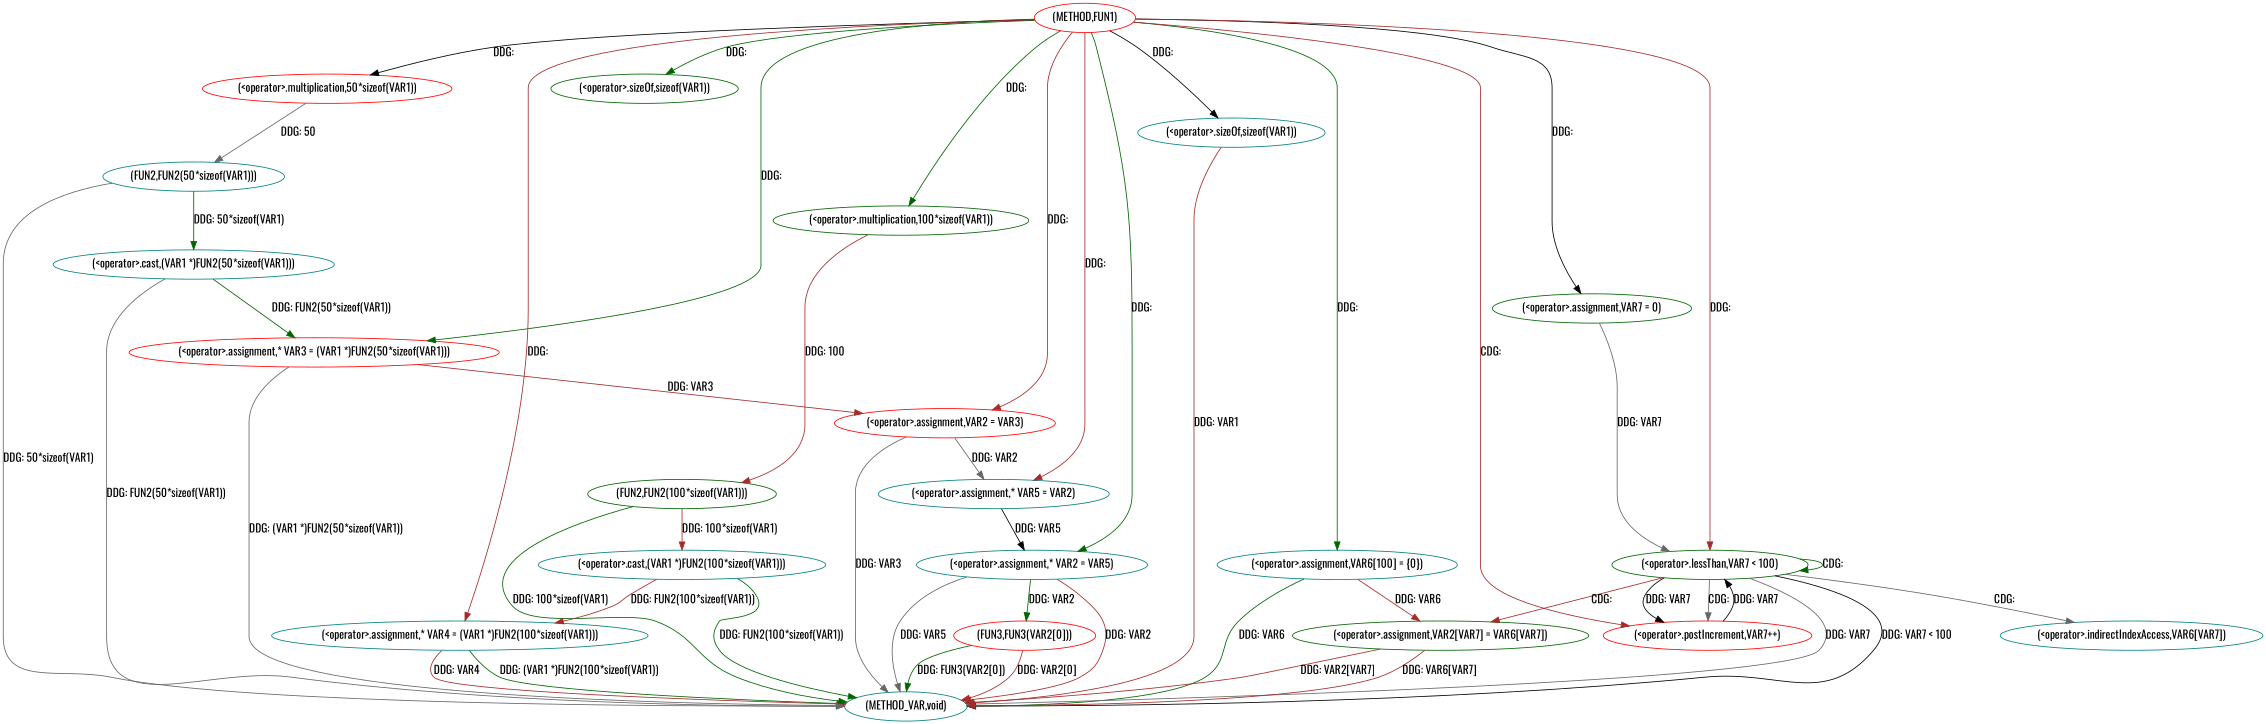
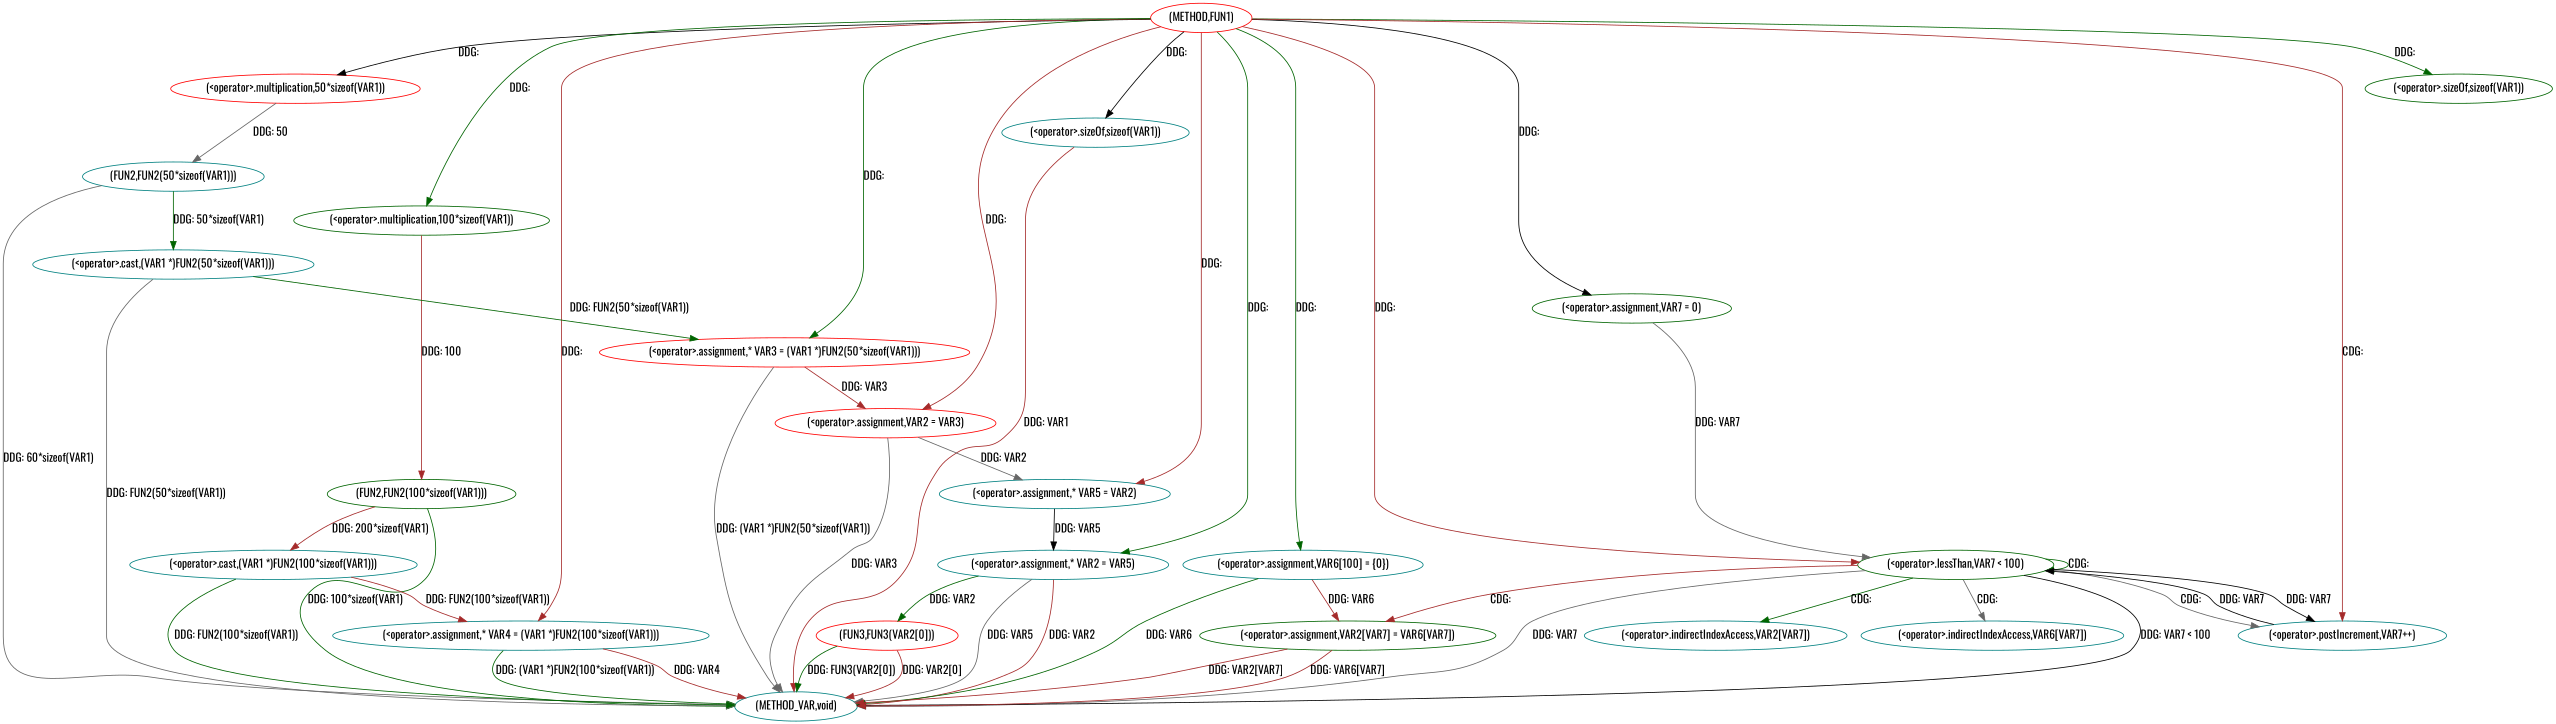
edge "(FUN2,FUN2(50*sizeof(VAR1)))" -> "(METHOD_VAR,void)": label "DDG: 50*sizeof(VAR1)" -> "DDG: 60*sizeof(VAR1)"
edge "(FUN2,FUN2(100*sizeof(VAR1)))" -> "(<operator>.cast,(VAR1 *)FUN2(100*sizeof(VAR1)))": label "DDG: 100*sizeof(VAR1)" -> "DDG: 200*sizeof(VAR1)"
node "(<operator>.postIncrement,VAR7++)": color red -> teal
node "(<operator>.indirectIndexAccess,VAR2[VAR7])": added
